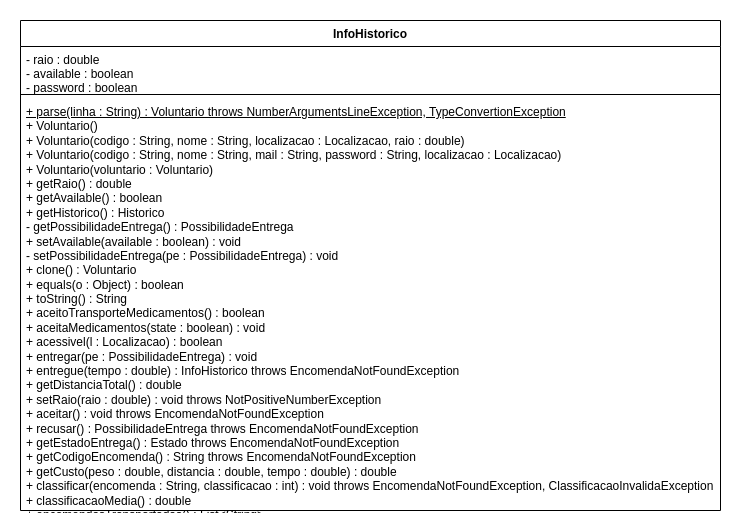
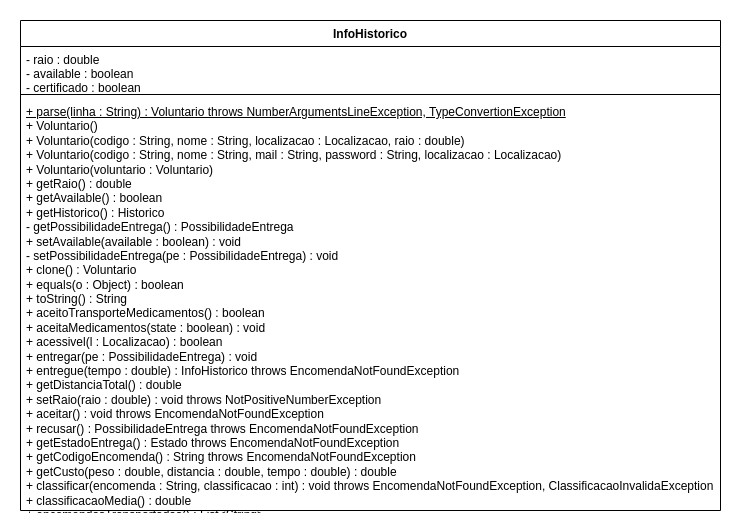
node "- raio : double - available : boolean - password : boolean": label "- raio : double - available : boolean - password : boolean" -> "- raio : double - available : boolean - certificado : boolean"
